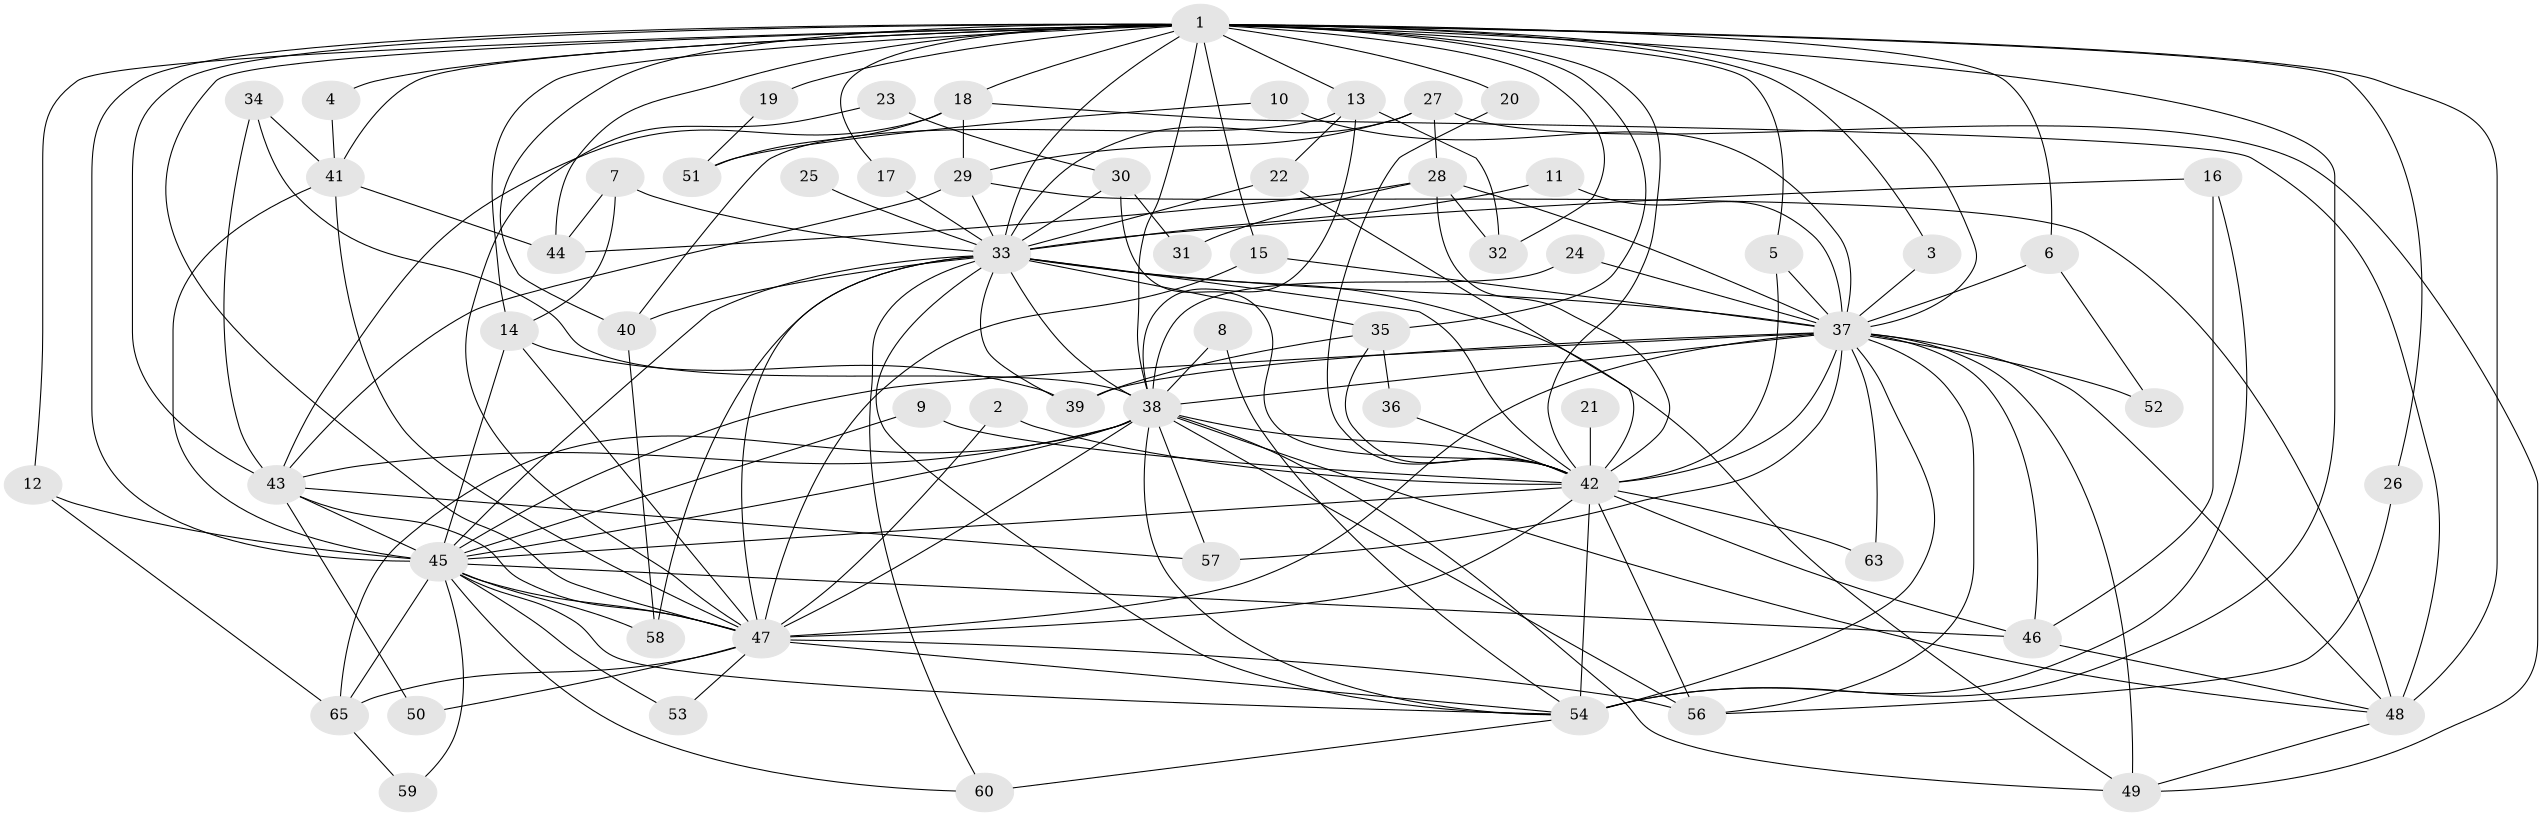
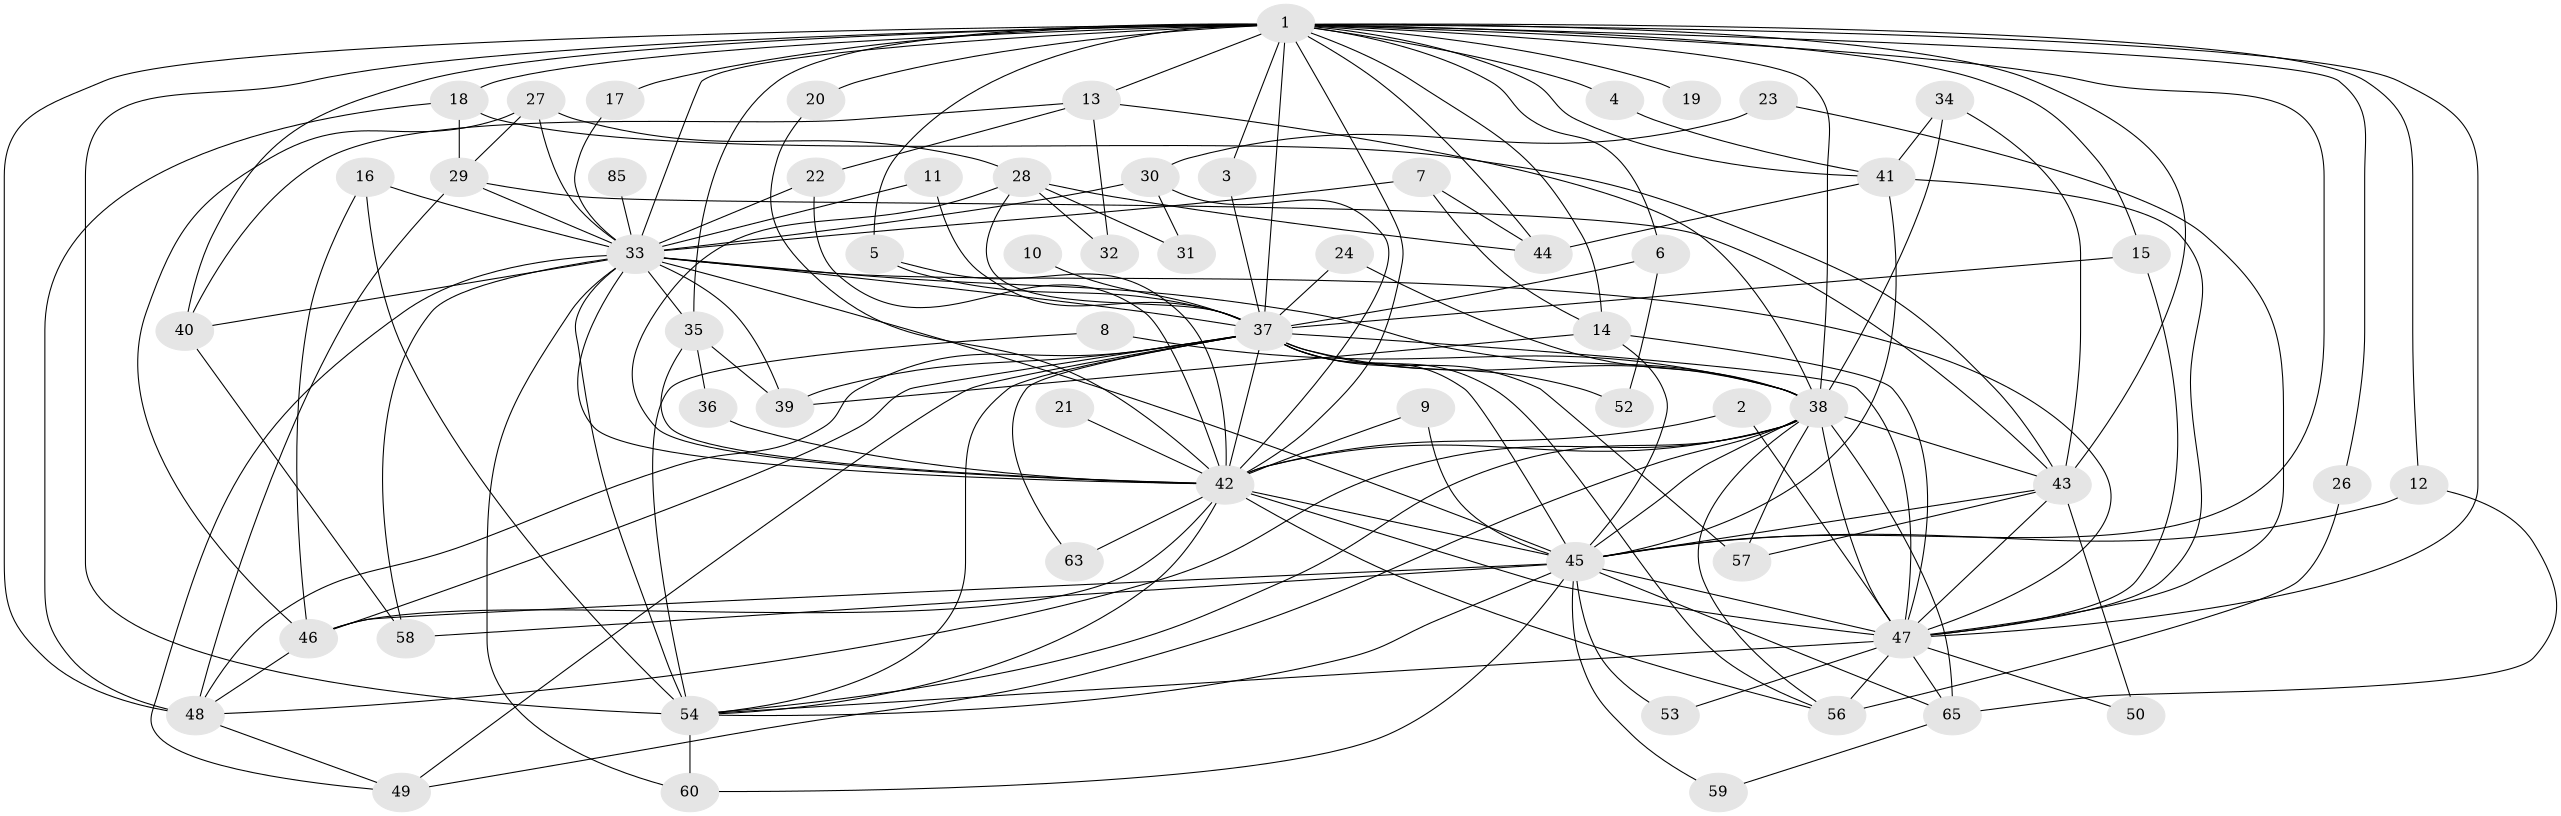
edge "1" -- "32": removed
node "51": removed
node "25": label "25" -> "85"
edge "27" -- "49": now "27" -- "46"
